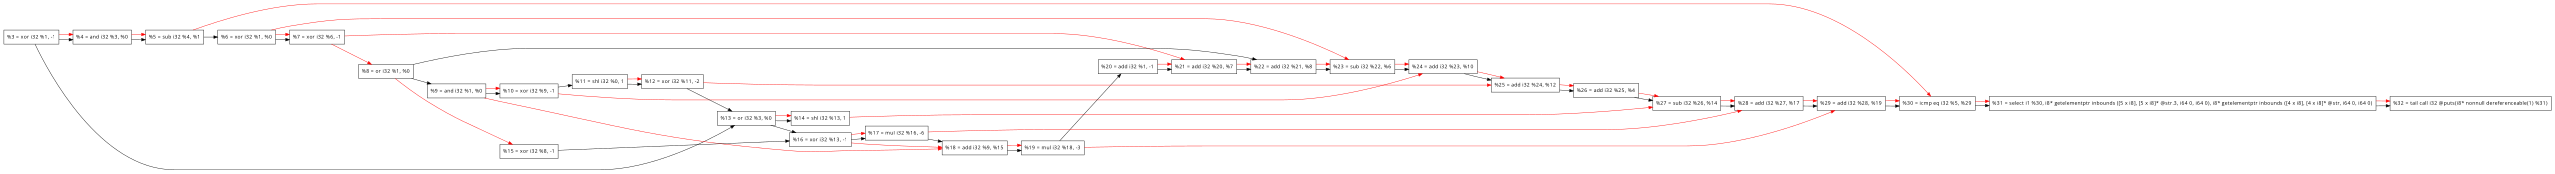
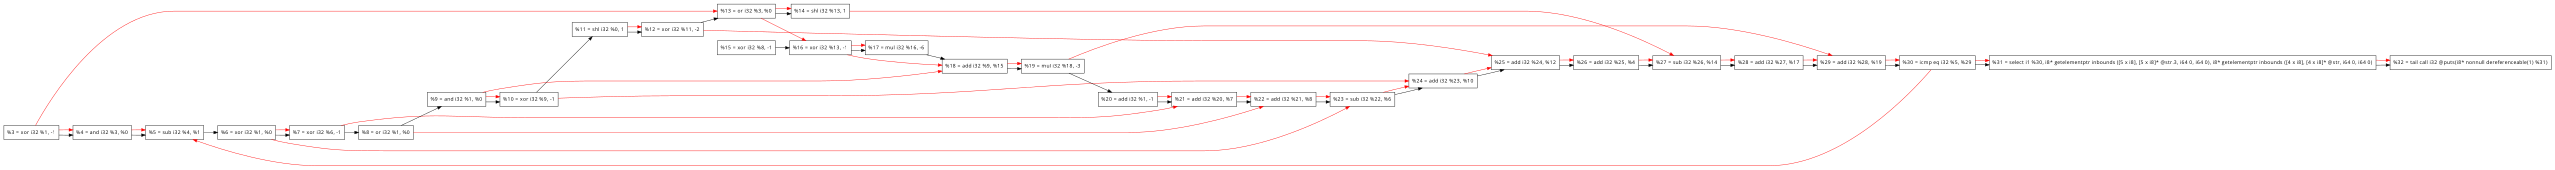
edge "%5 = sub i32 %4, %1" -> "%30 = icmp eq i32 %5, %29": reversed
edge "%8 = or i32 %1, %0" -> "%22 = add i32 %21, %8": color black -> red
edge "%7 = xor i32 %6, -1" -> "%8 = or i32 %1, %0": color red -> black
edge "%8 = or i32 %1, %0" -> "%15 = xor i32 %8, -1": removed
edge "%13 = or i32 %3, %0" -> "%16 = xor i32 %13, -1": color black -> red
edge "%17 = mul i32 %16, -6" -> "%28 = add i32 %27, %17": removed
edge "%3 = xor i32 %1, -1" -> "%13 = or i32 %3, %0": color black -> red
